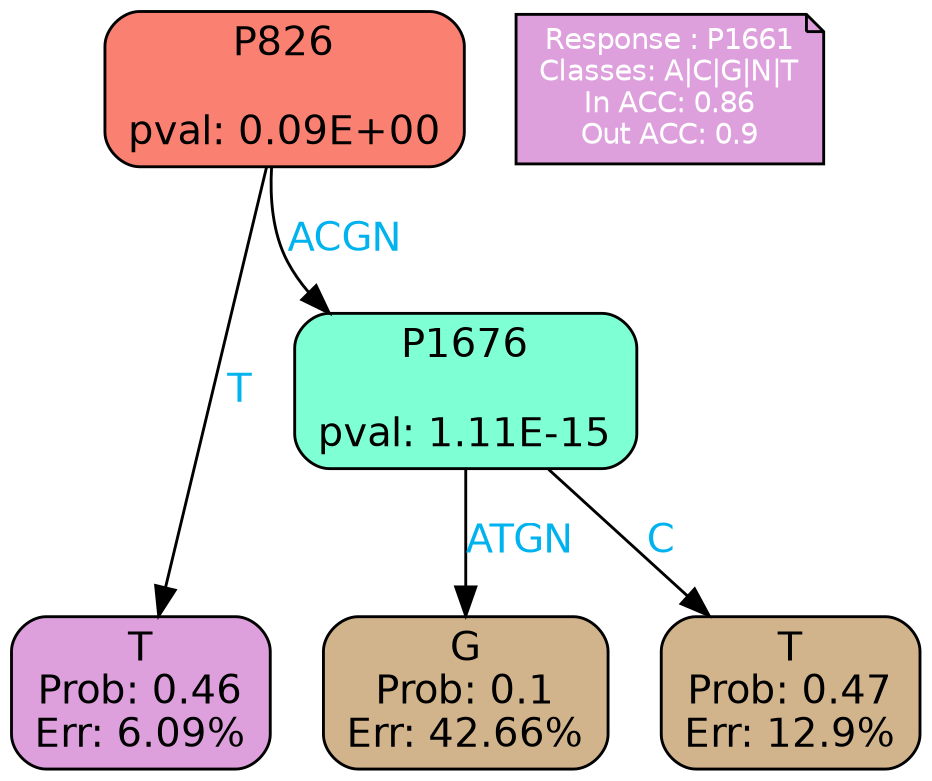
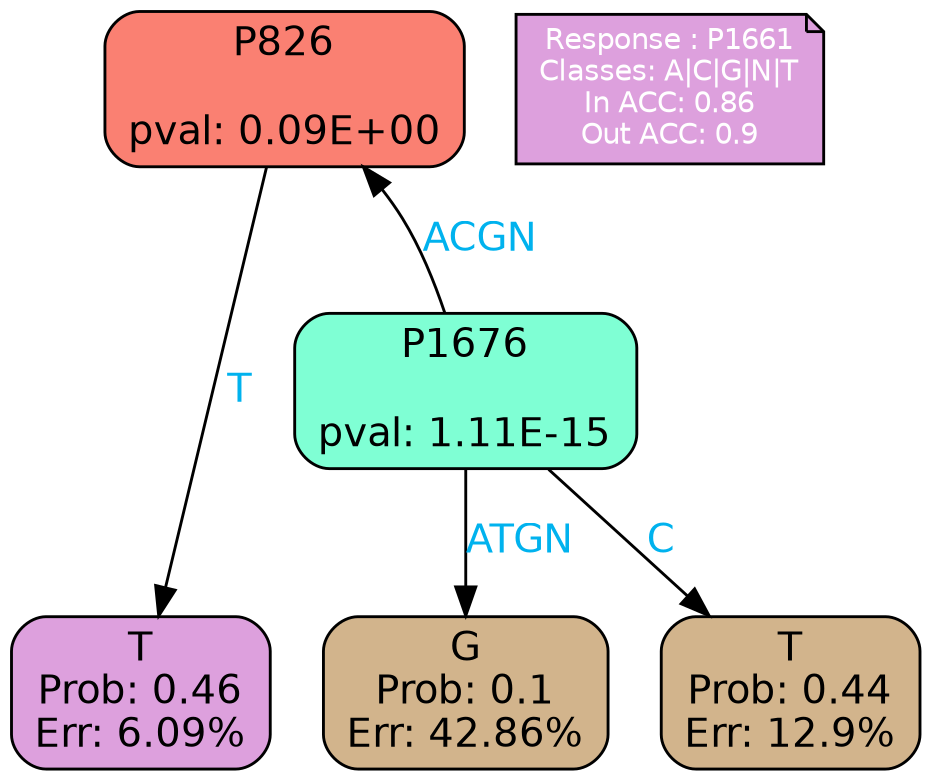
edge "P826 pval: 0.09E+00" -> "P1676 pval: 1.11E-15": reversed
node "G Prob: 0.1 Err: 42.66%": label "G Prob: 0.1 Err: 42.66%" -> "G Prob: 0.1 Err: 42.86%"
node "T Prob: 0.47 Err: 12.9%": label "T Prob: 0.47 Err: 12.9%" -> "T Prob: 0.44 Err: 12.9%"
